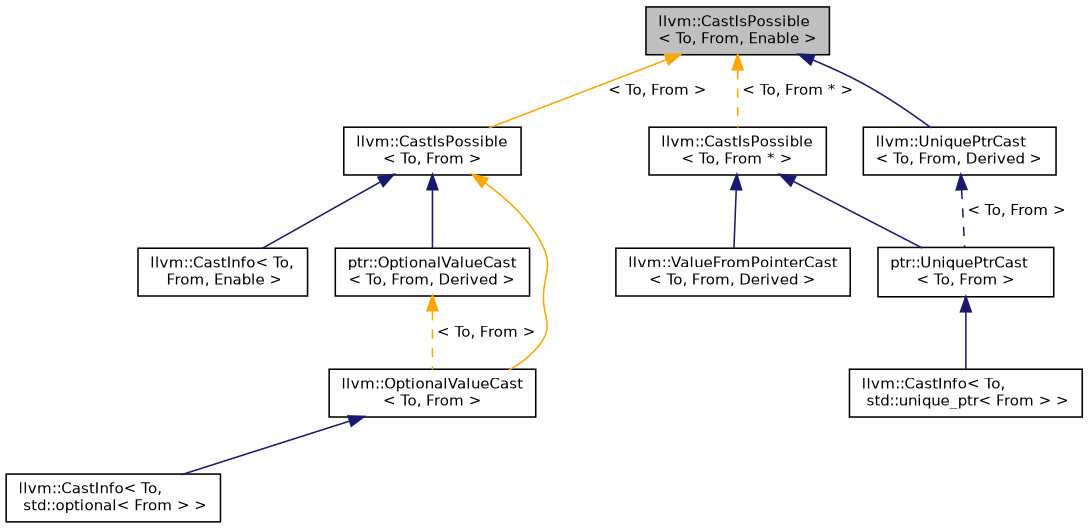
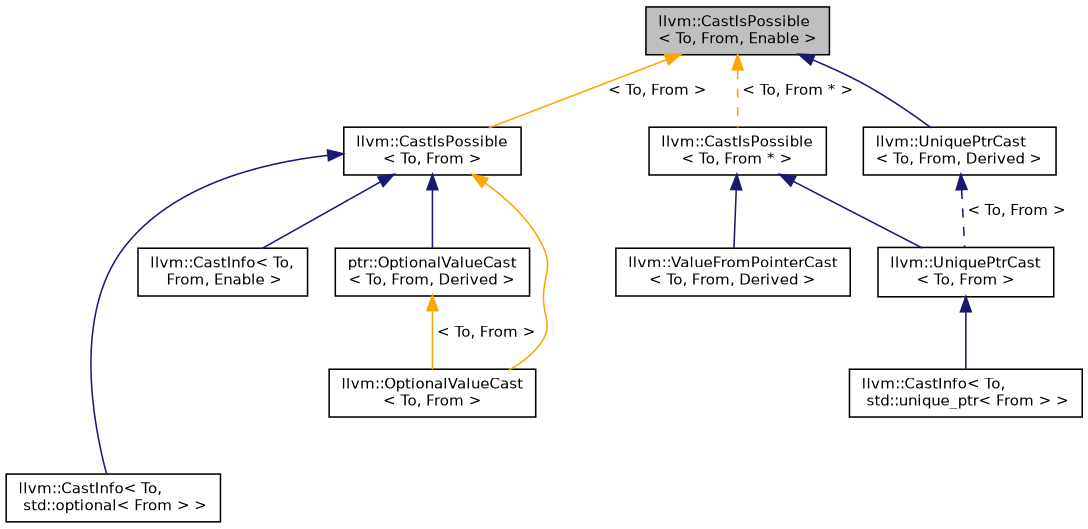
node "ptr::UniquePtrCast < To, From >": label "ptr::UniquePtrCast < To, From >" -> "llvm::UniquePtrCast < To, From >"
edge "llvm::OptionalValueCast < To, From >" -> "ptr::OptionalValueCast < To, From, Derived >": style dashed -> solid
edge "llvm::CastInfo< To, std::optional< From > >" -> "llvm::OptionalValueCast < To, From >": now "llvm::CastInfo< To, std::optional< From > >" -> "llvm::CastIsPossible < To, From >"
